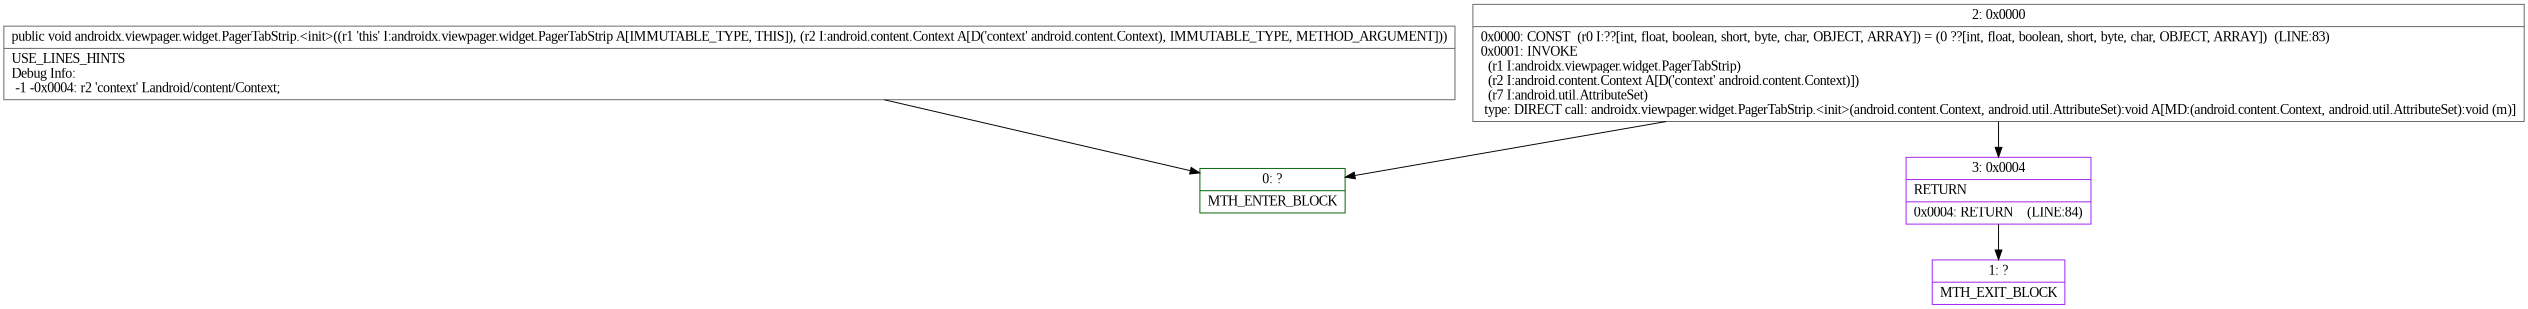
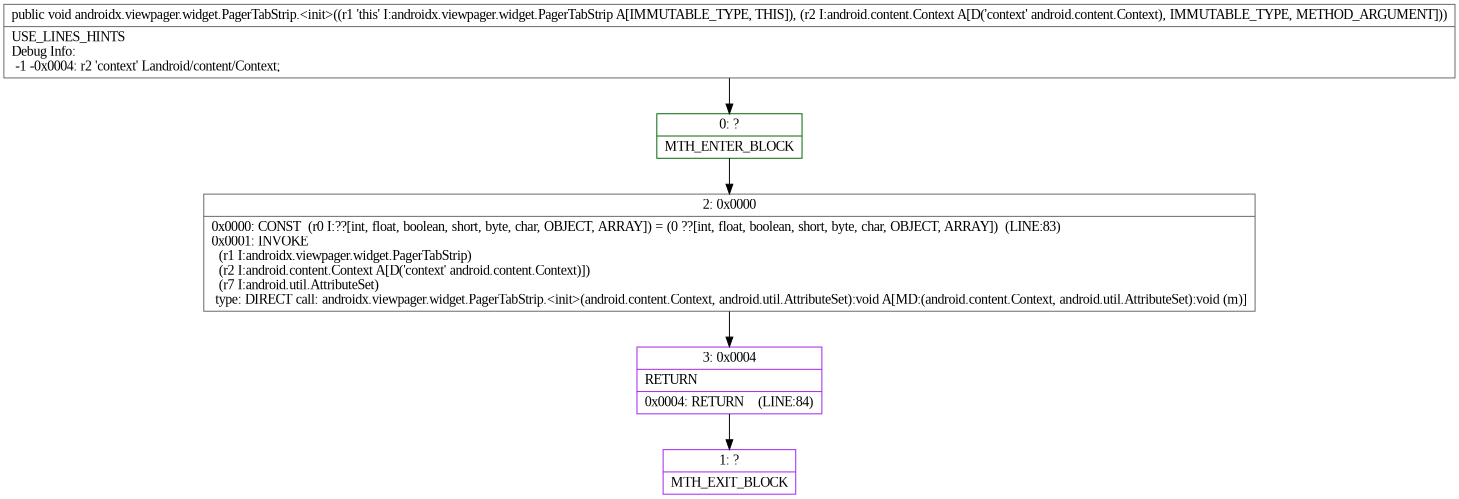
edge "2: 0x0000" -> "0: ?": reversed
